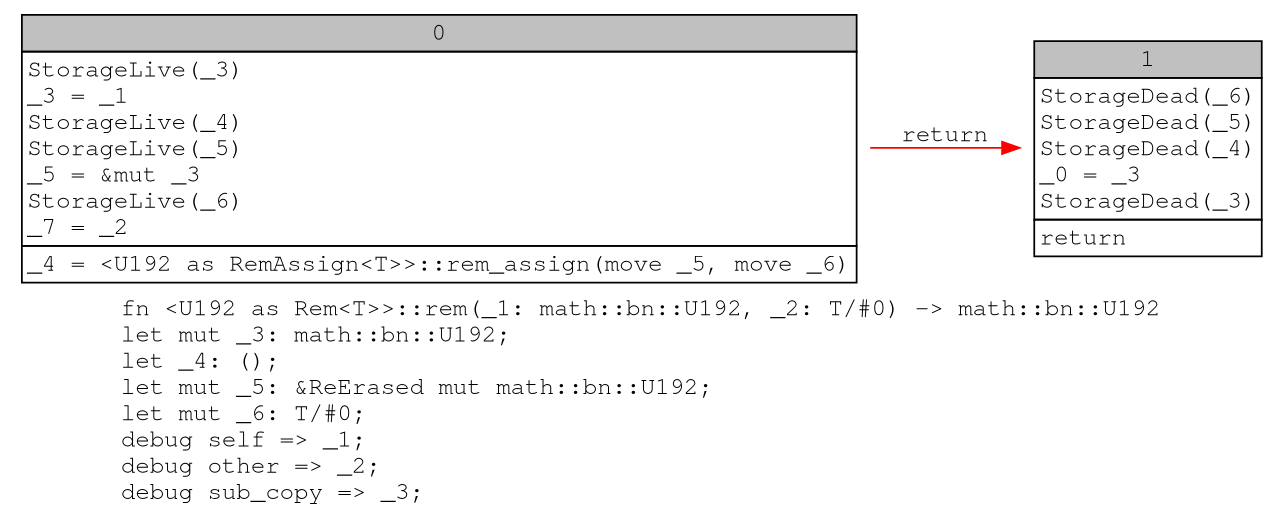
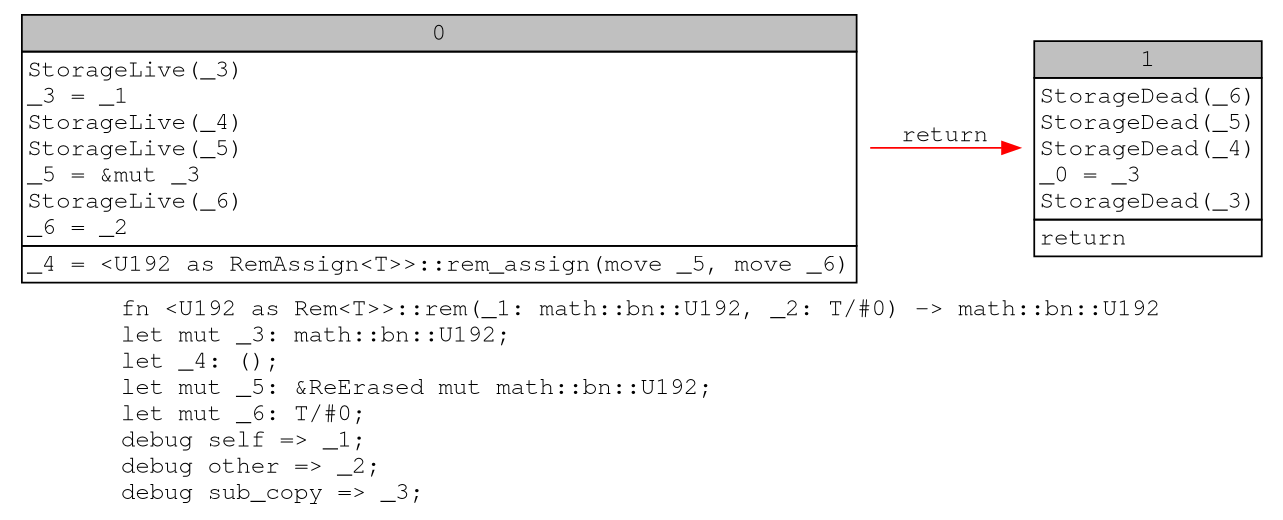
node "0": text "_7 = _2" -> "_6 = _2"
